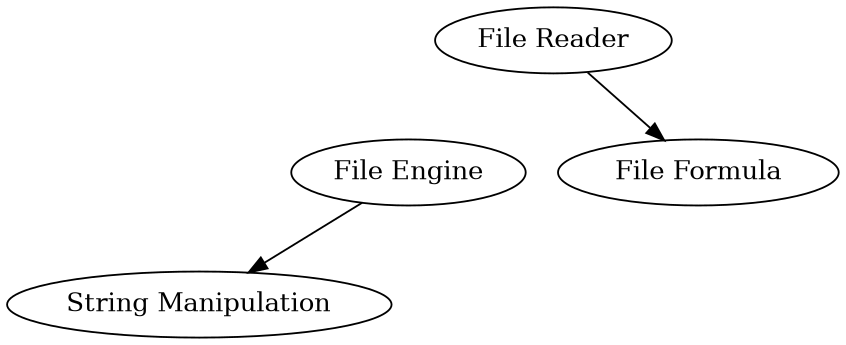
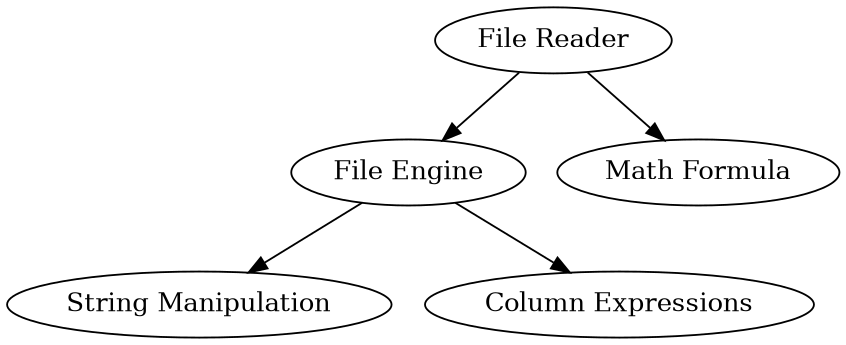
edge "File Reader" -> "File Engine": added
node "File Formula": label "File Formula" -> "Math Formula"
node "Column Expressions": added
